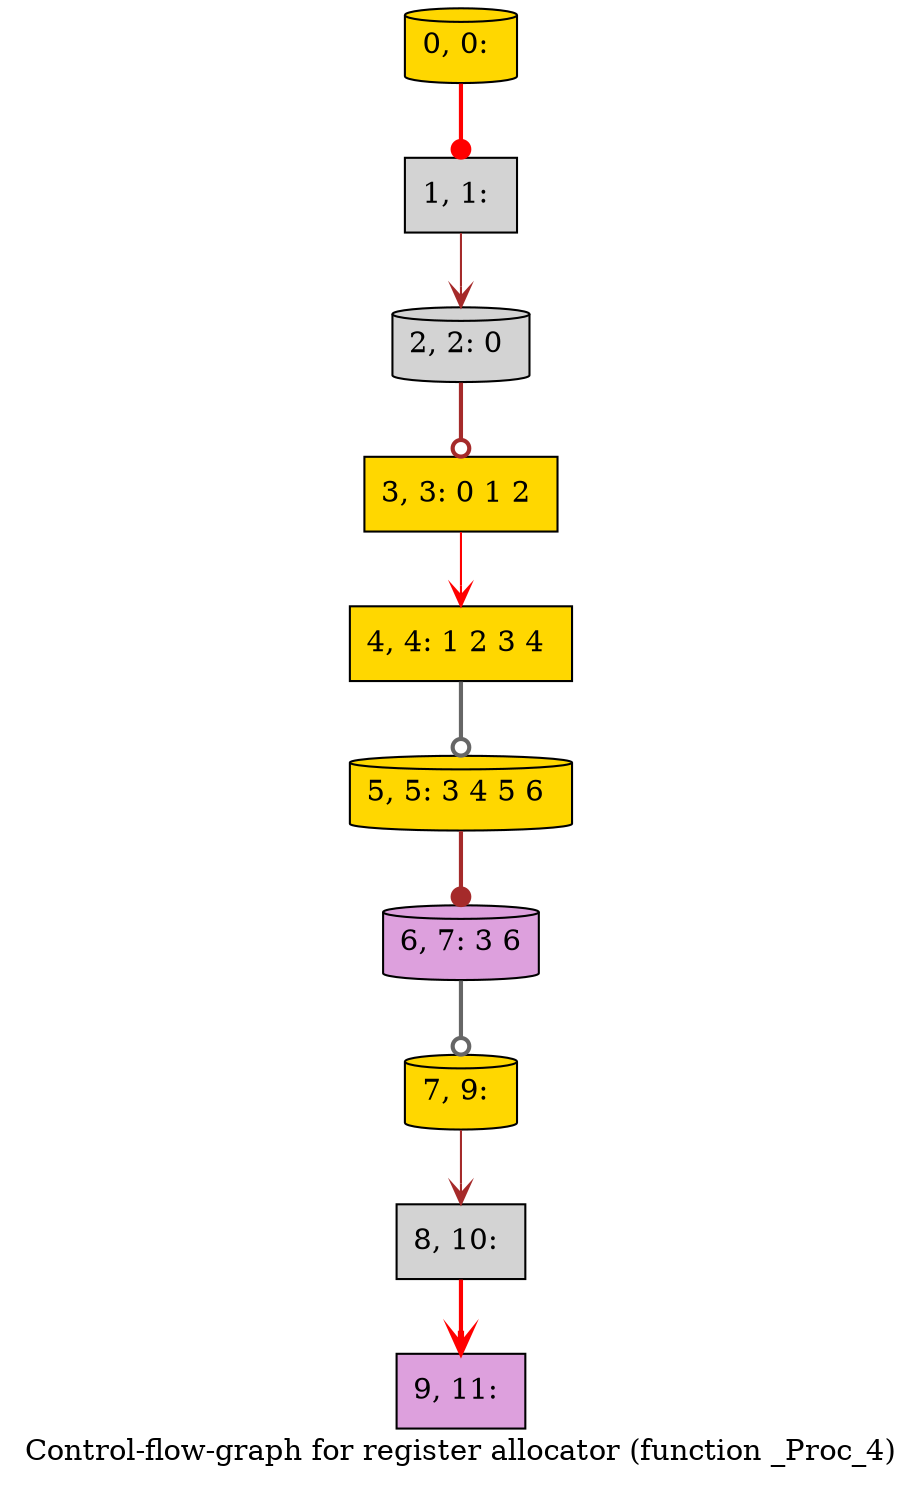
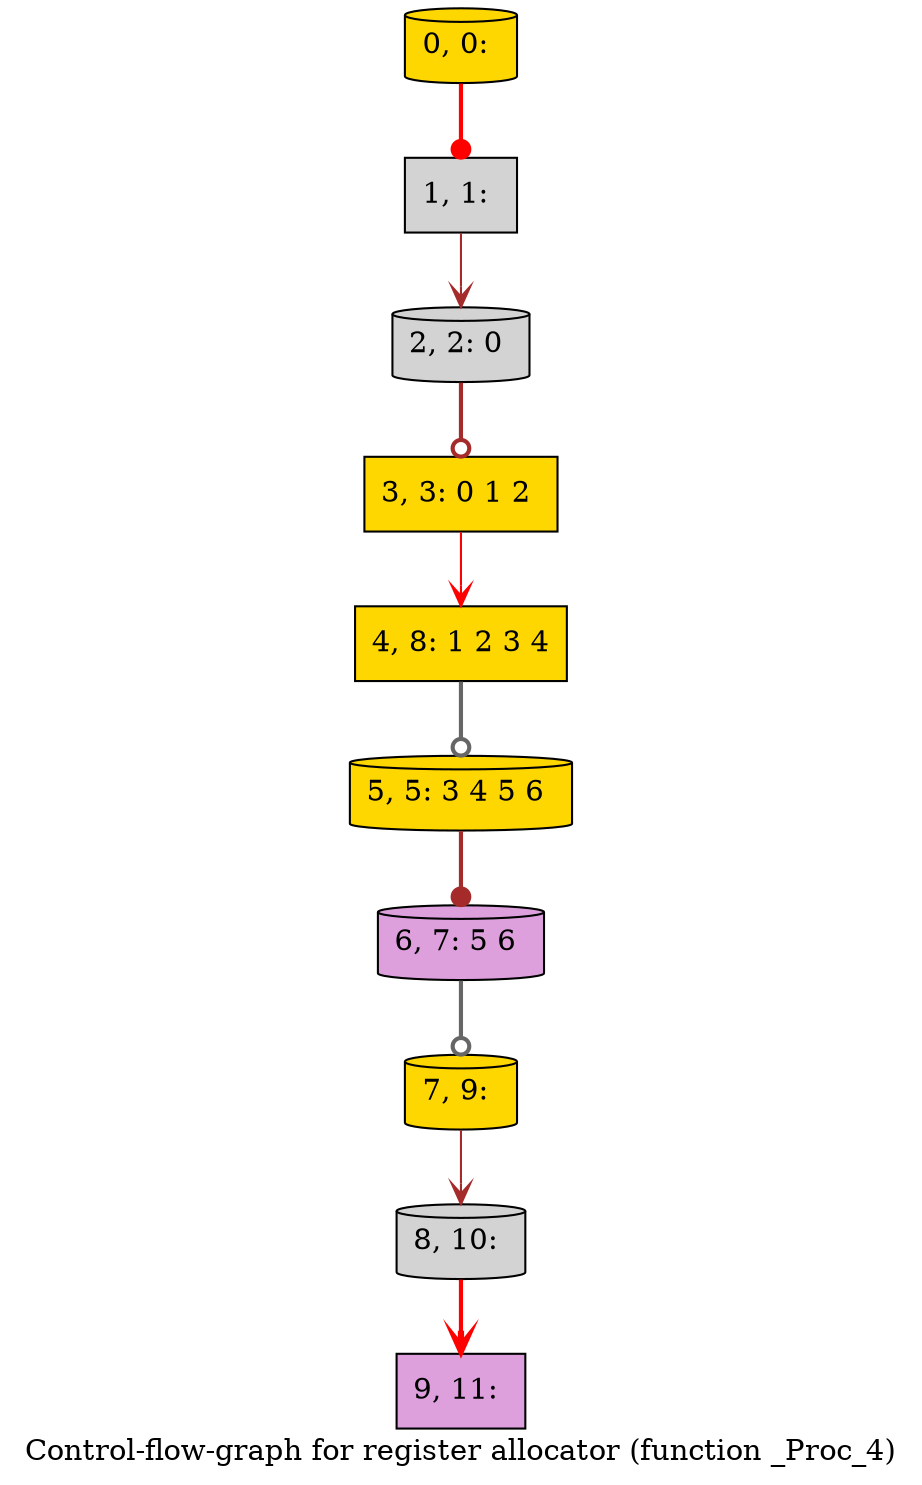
node "4, 4: 1 2 3 4": label "4, 4: 1 2 3 4" -> "4, 8: 1 2 3 4"
node "6, 7: 3 6": label "6, 7: 3 6" -> "6, 7: 5 6"
node "8, 10:": shape box -> cylinder
